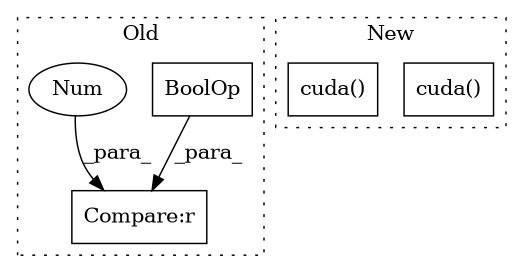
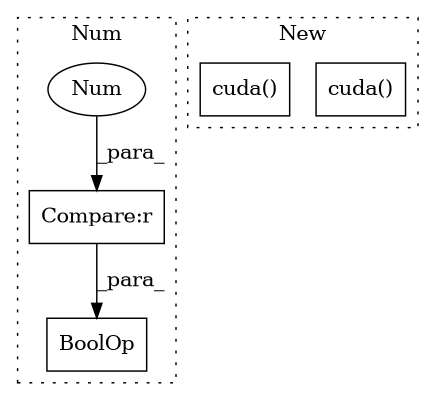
cluster "Old": label "Old" -> "Num"
edge "BoolOp" -> "Compare:r": reversed
